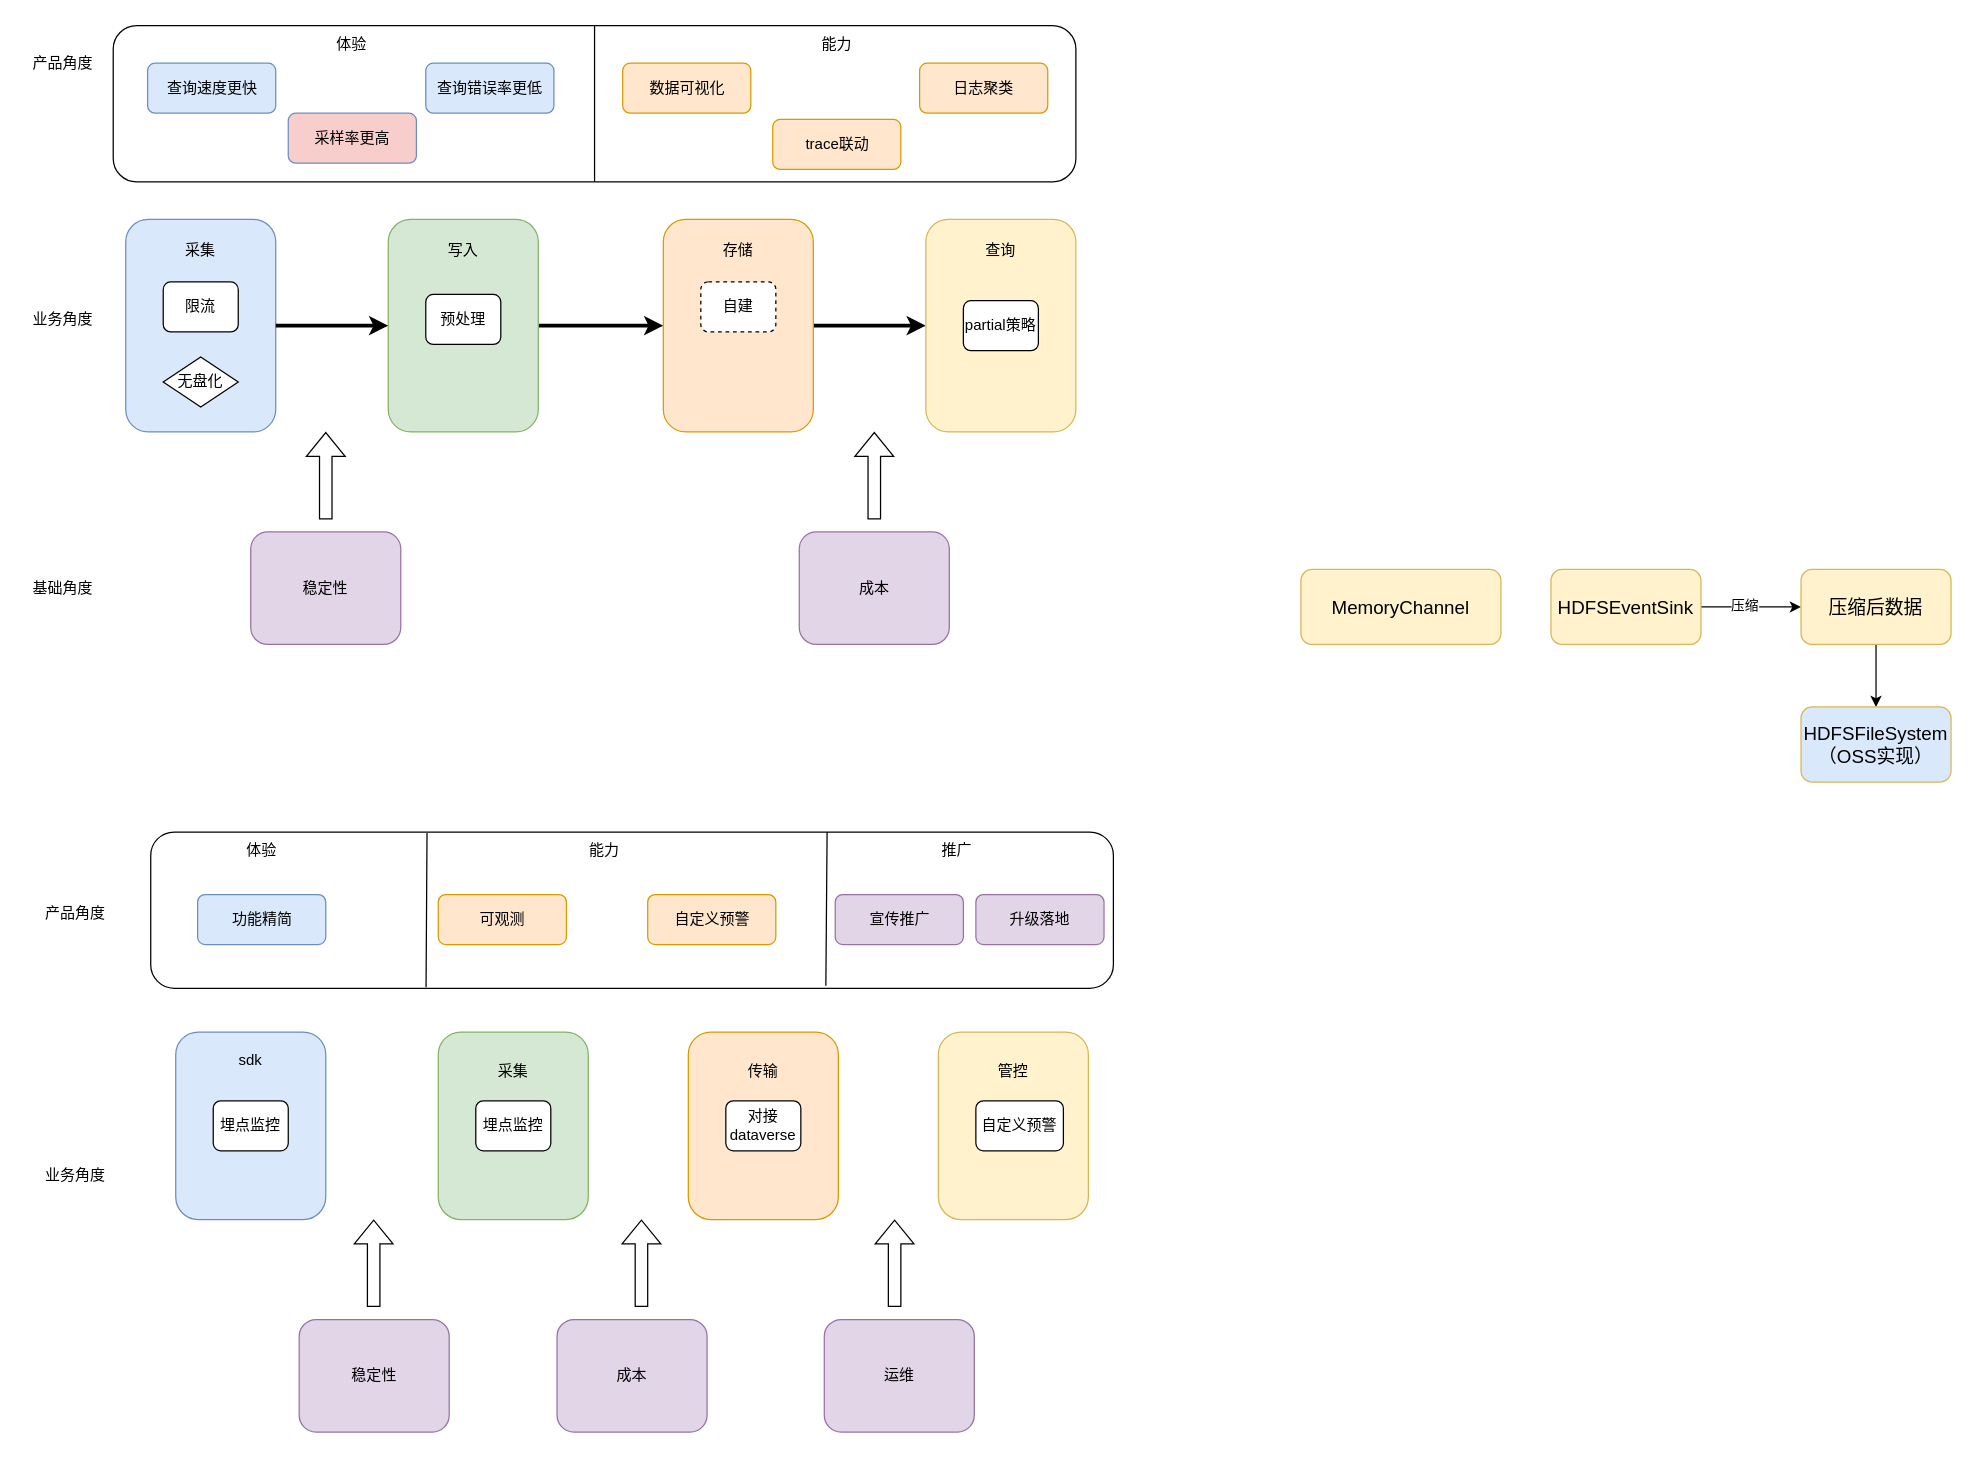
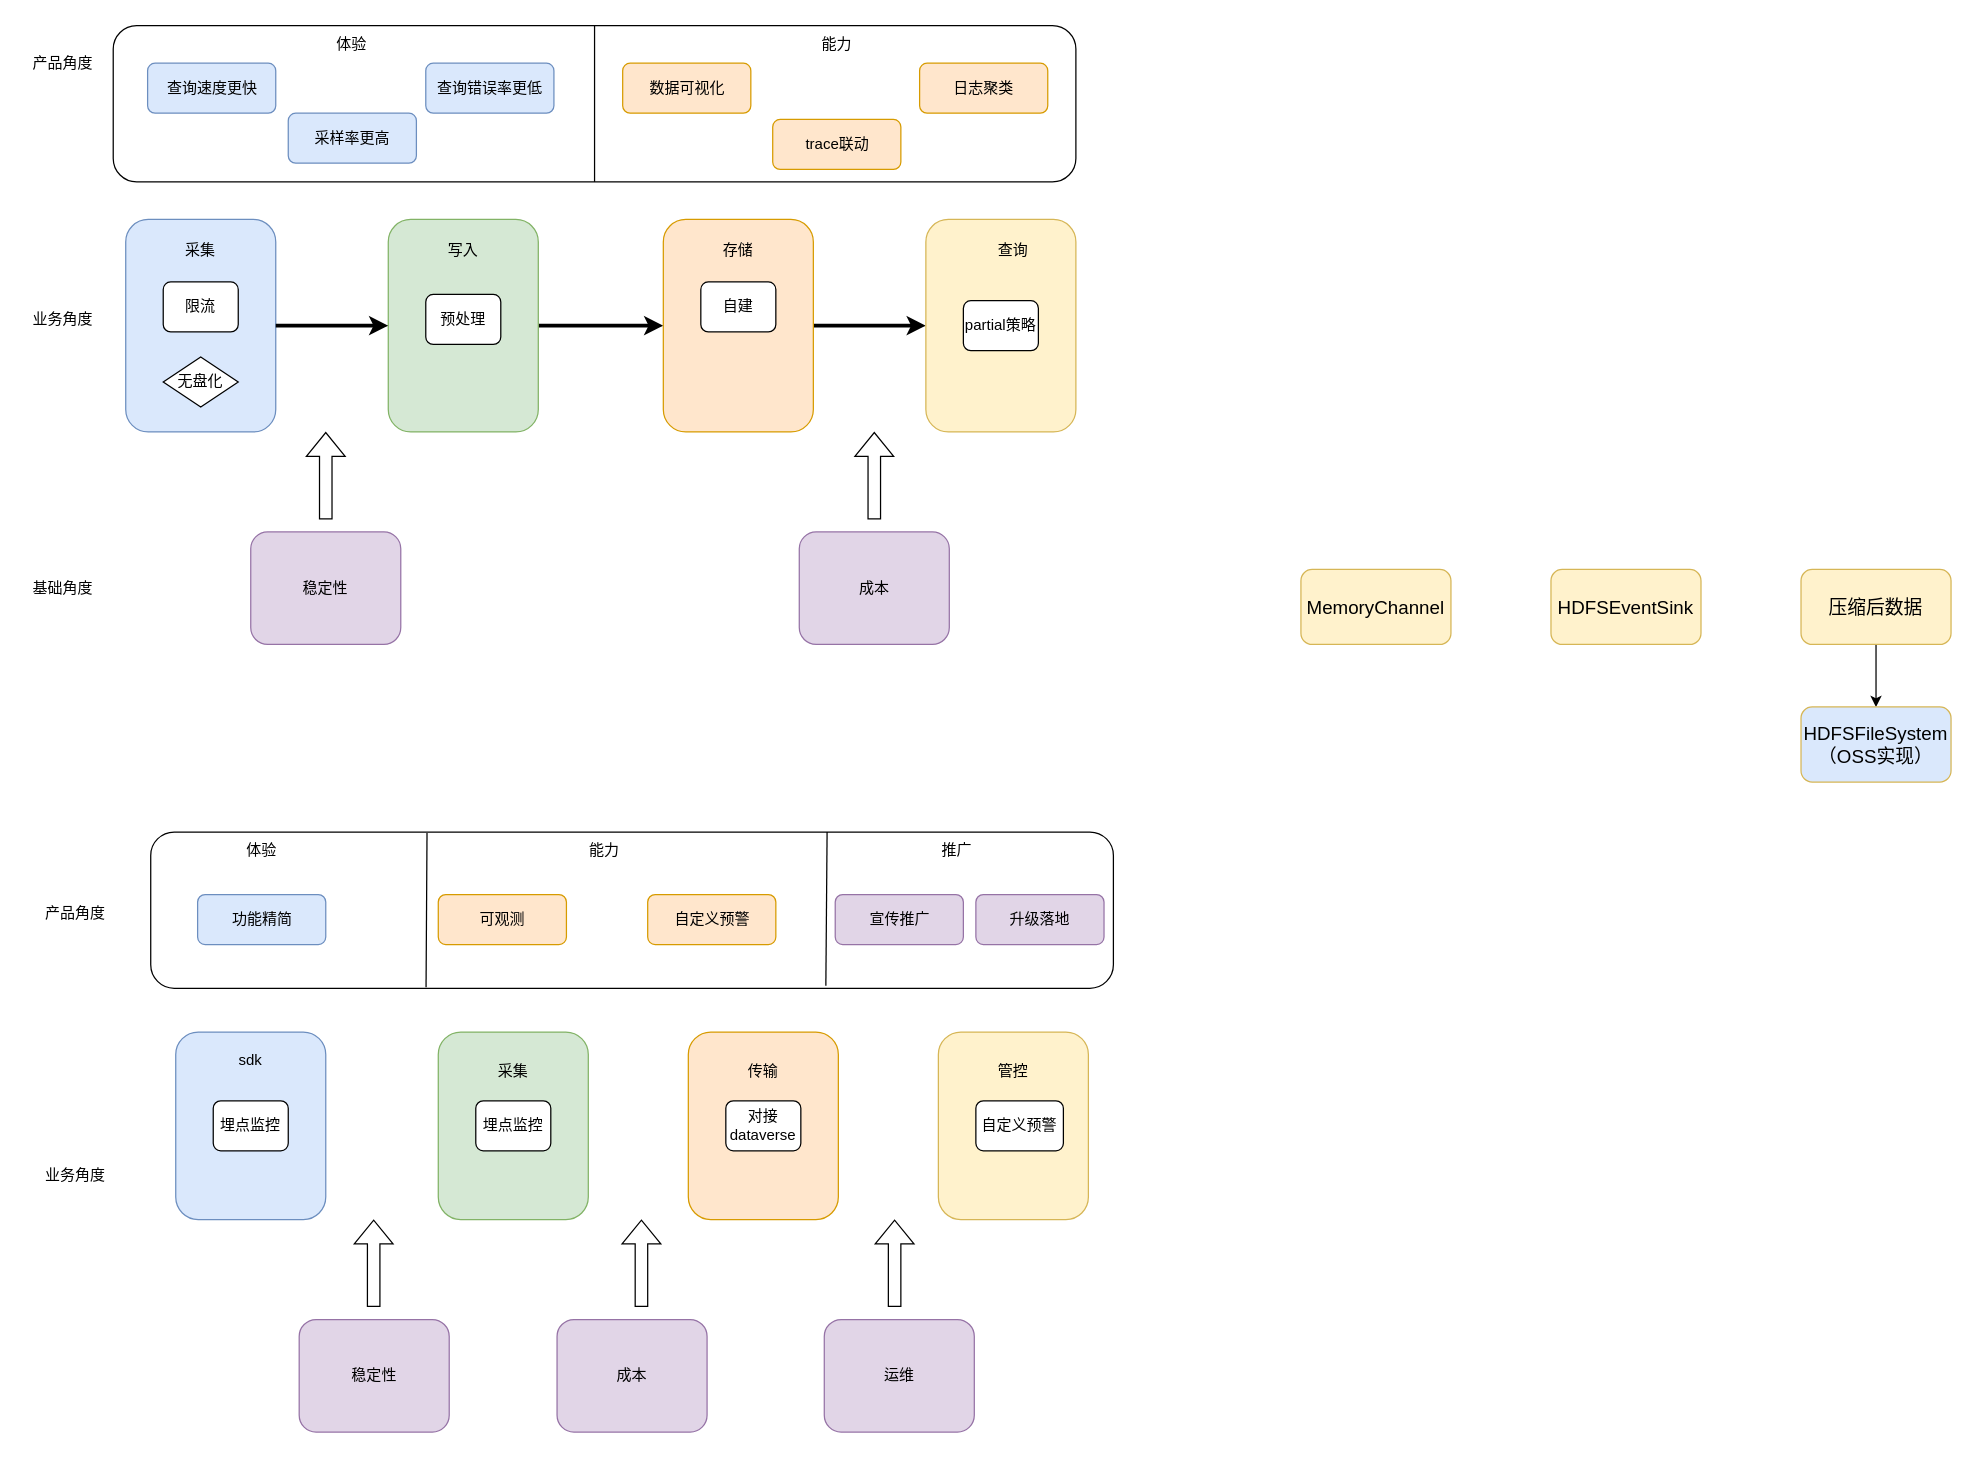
node "采样率更高": fillcolor #f8cecc -> #dae8fc
node "查询": moved (1001, 251) -> (1013, 251)
node "自建": style dashed -> solid
node "MemoryChannel": size 200x75 -> 150x75
edge "HDFSEventSink" -> "压缩后数据": removed, label "压缩"
